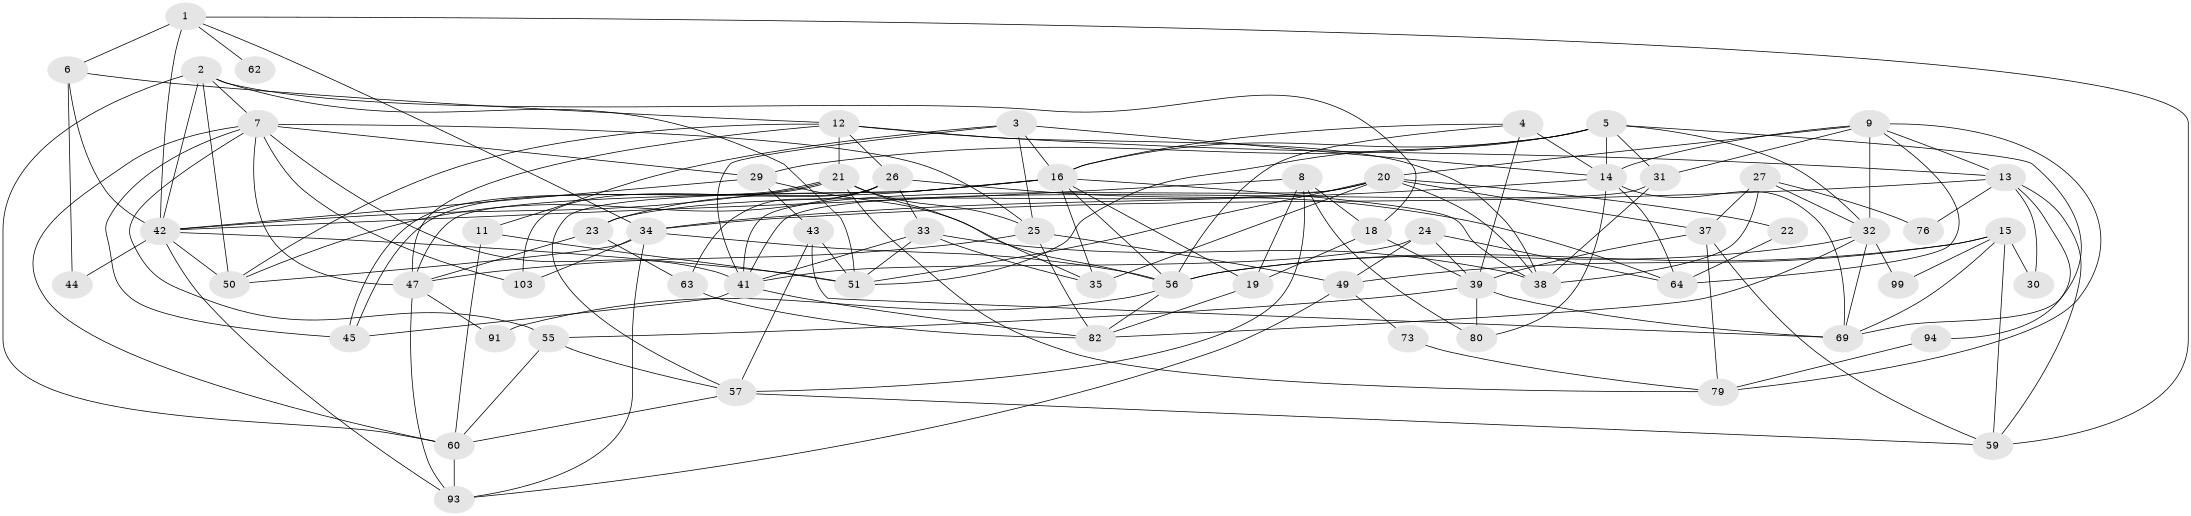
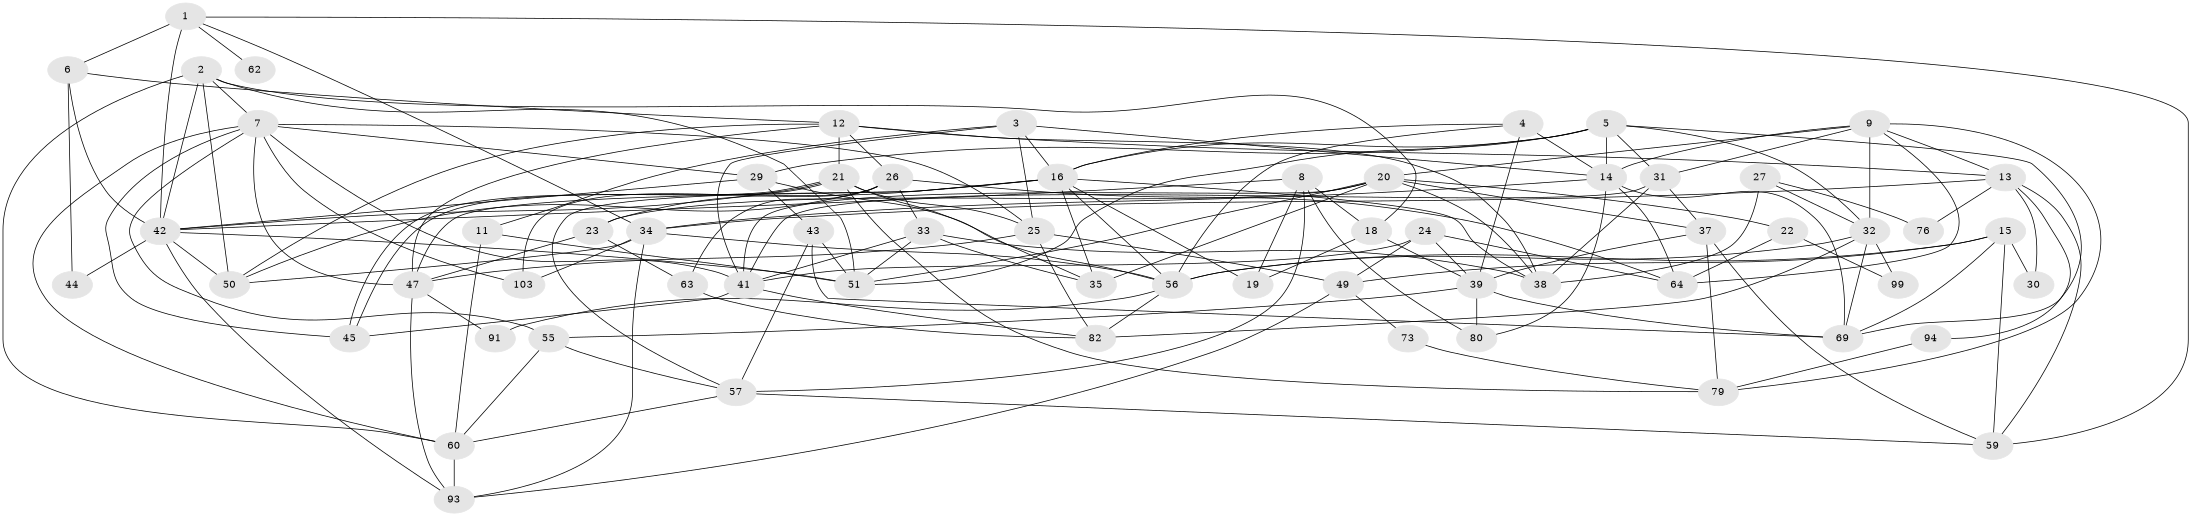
edge "27" -- "37": now "31" -- "37"
edge "15" -- "99": now "22" -- "99"
edge "19" -- "82": removed
